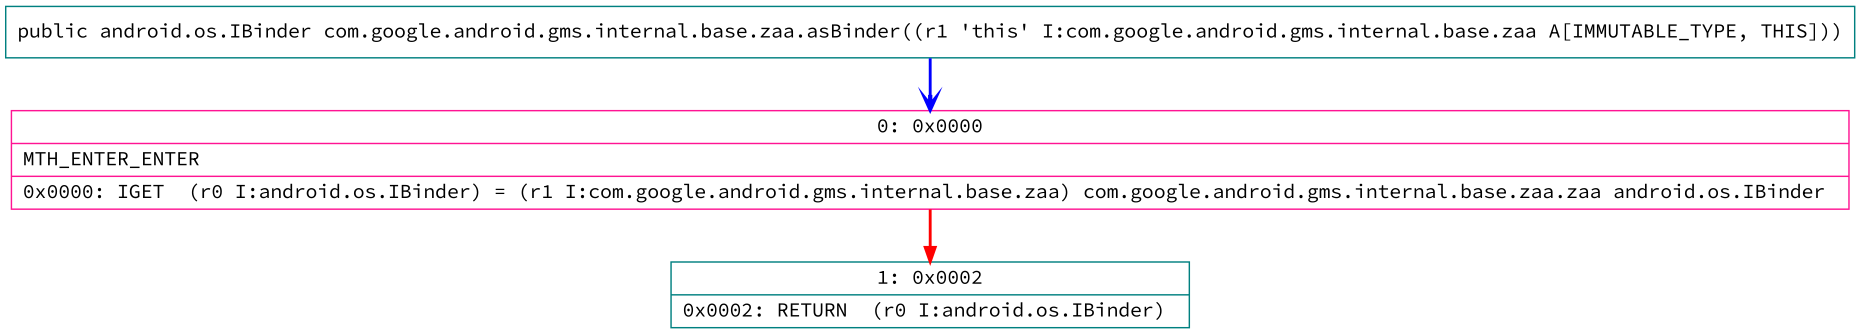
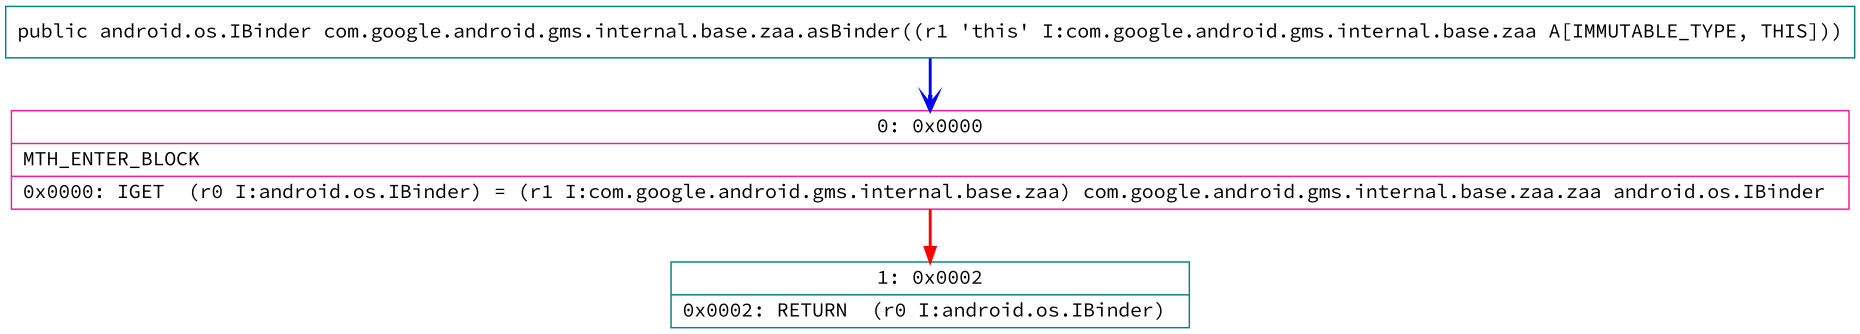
node "0: 0x0000": text "MTH_ENTER_ENTER" -> "MTH_ENTER_BLOCK"
